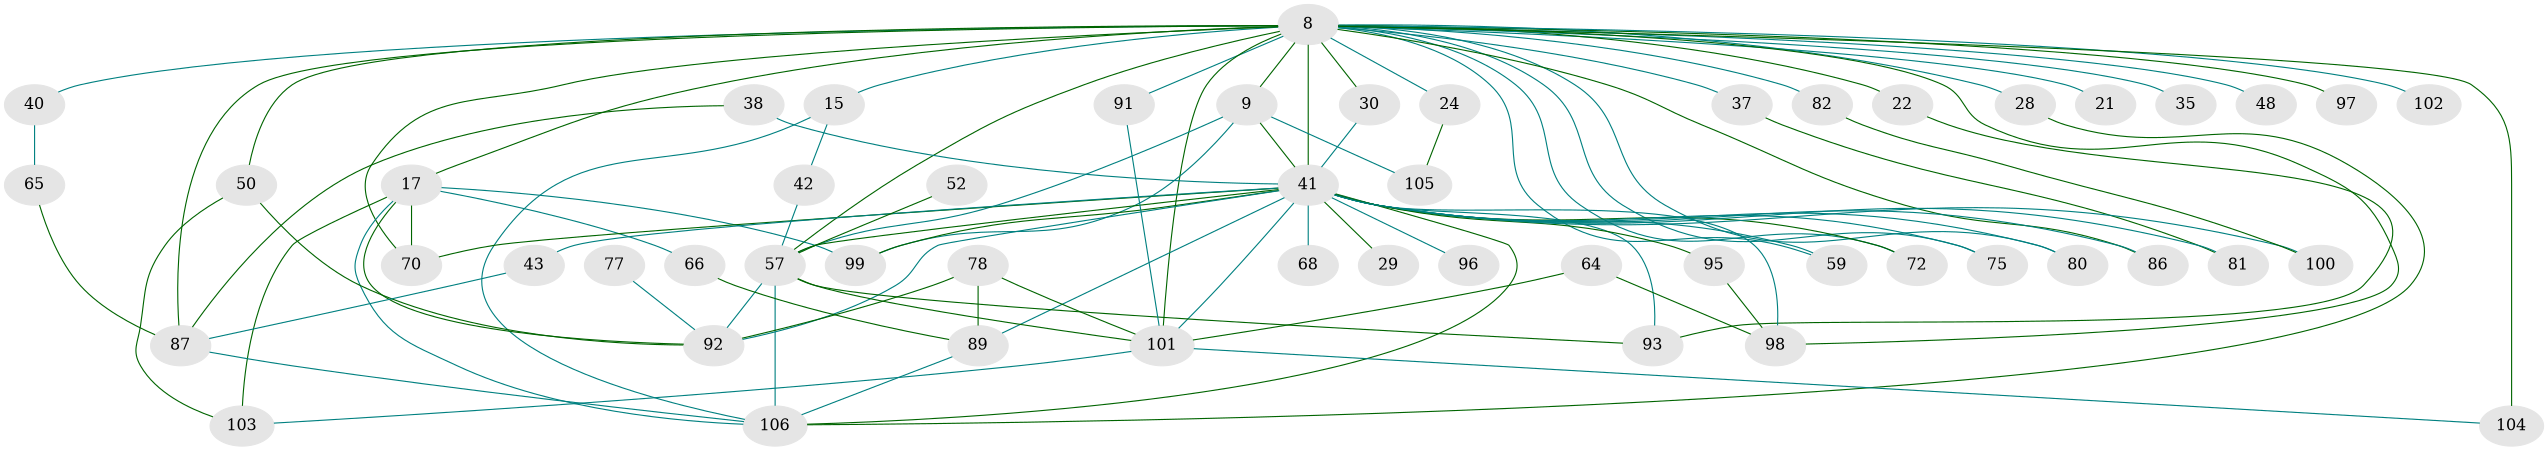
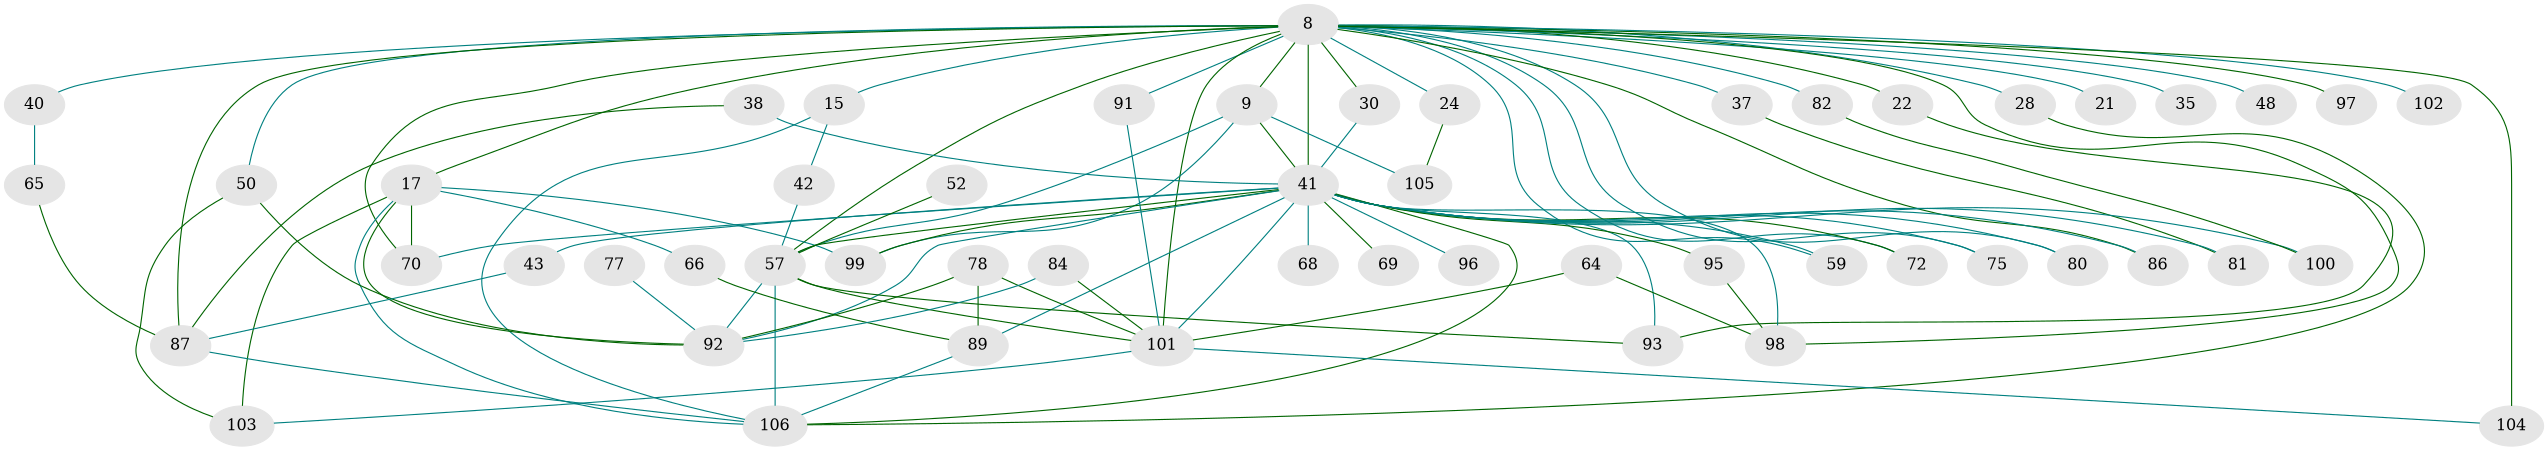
edge "8" -- "50": color darkgreen -> teal
edge "41" -- "70": color darkgreen -> teal
node "84": added
node "29": label "29" -> "69"
